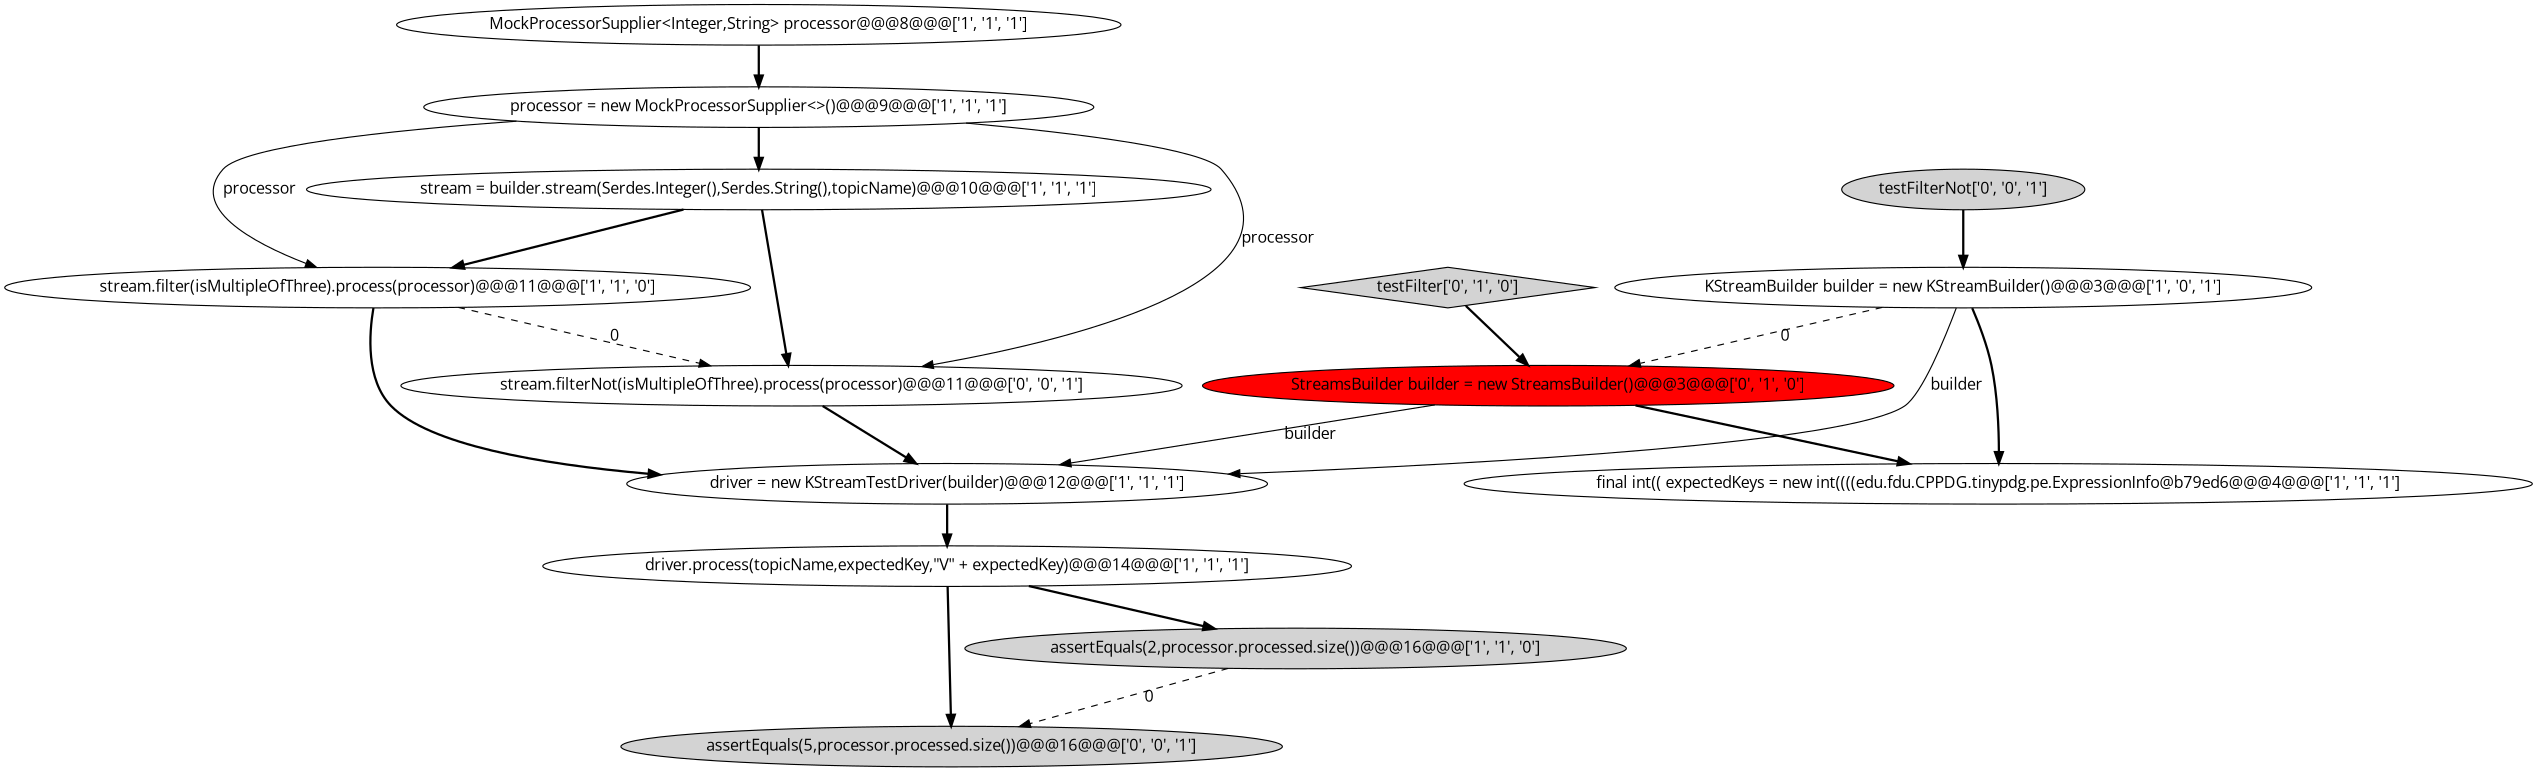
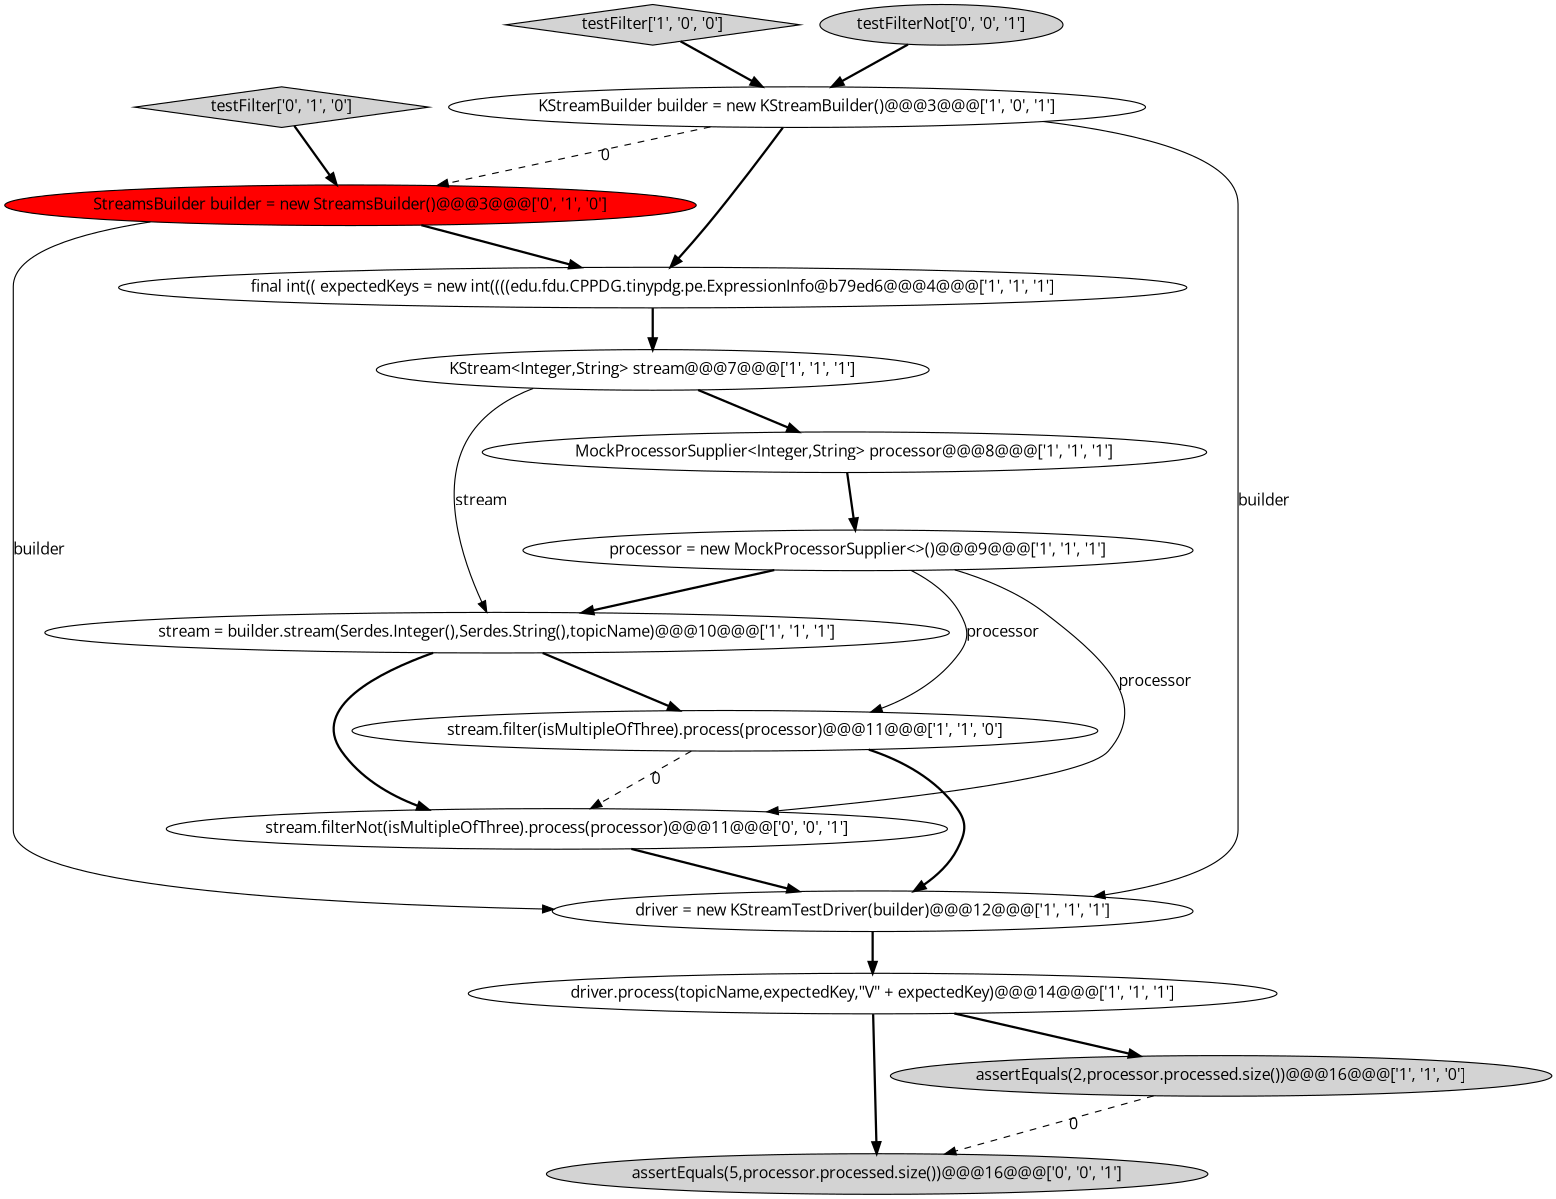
node "testFilter['1', '0', '0']": added
node "KStream<Integer,String> stream@@@7@@@['1', '1', '1']": added
